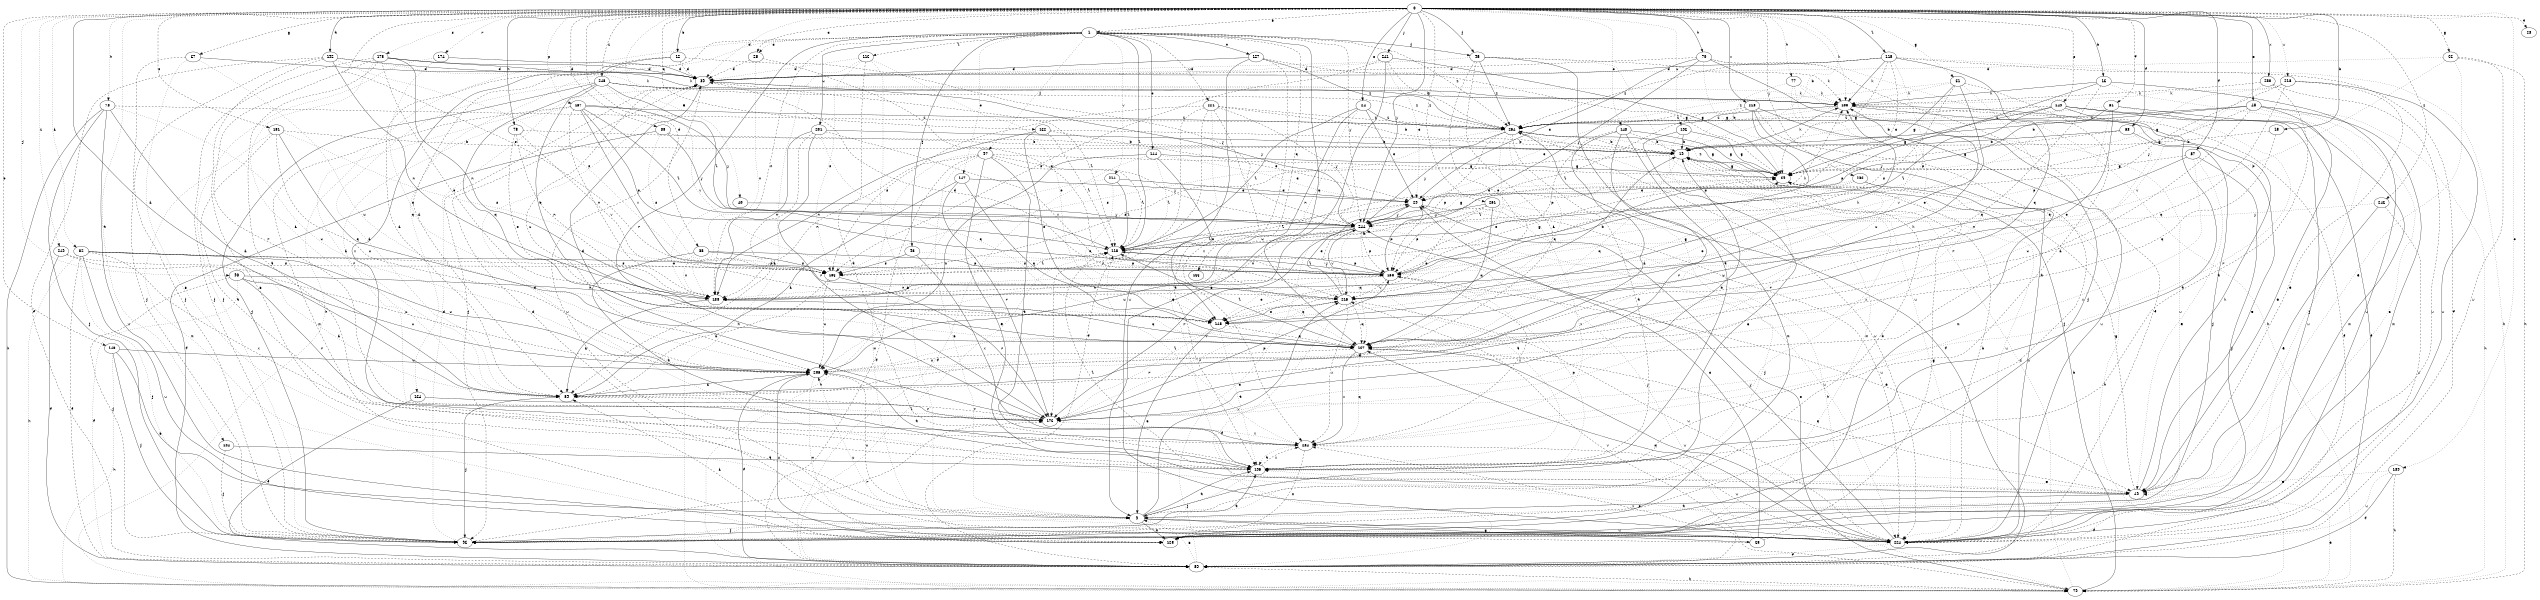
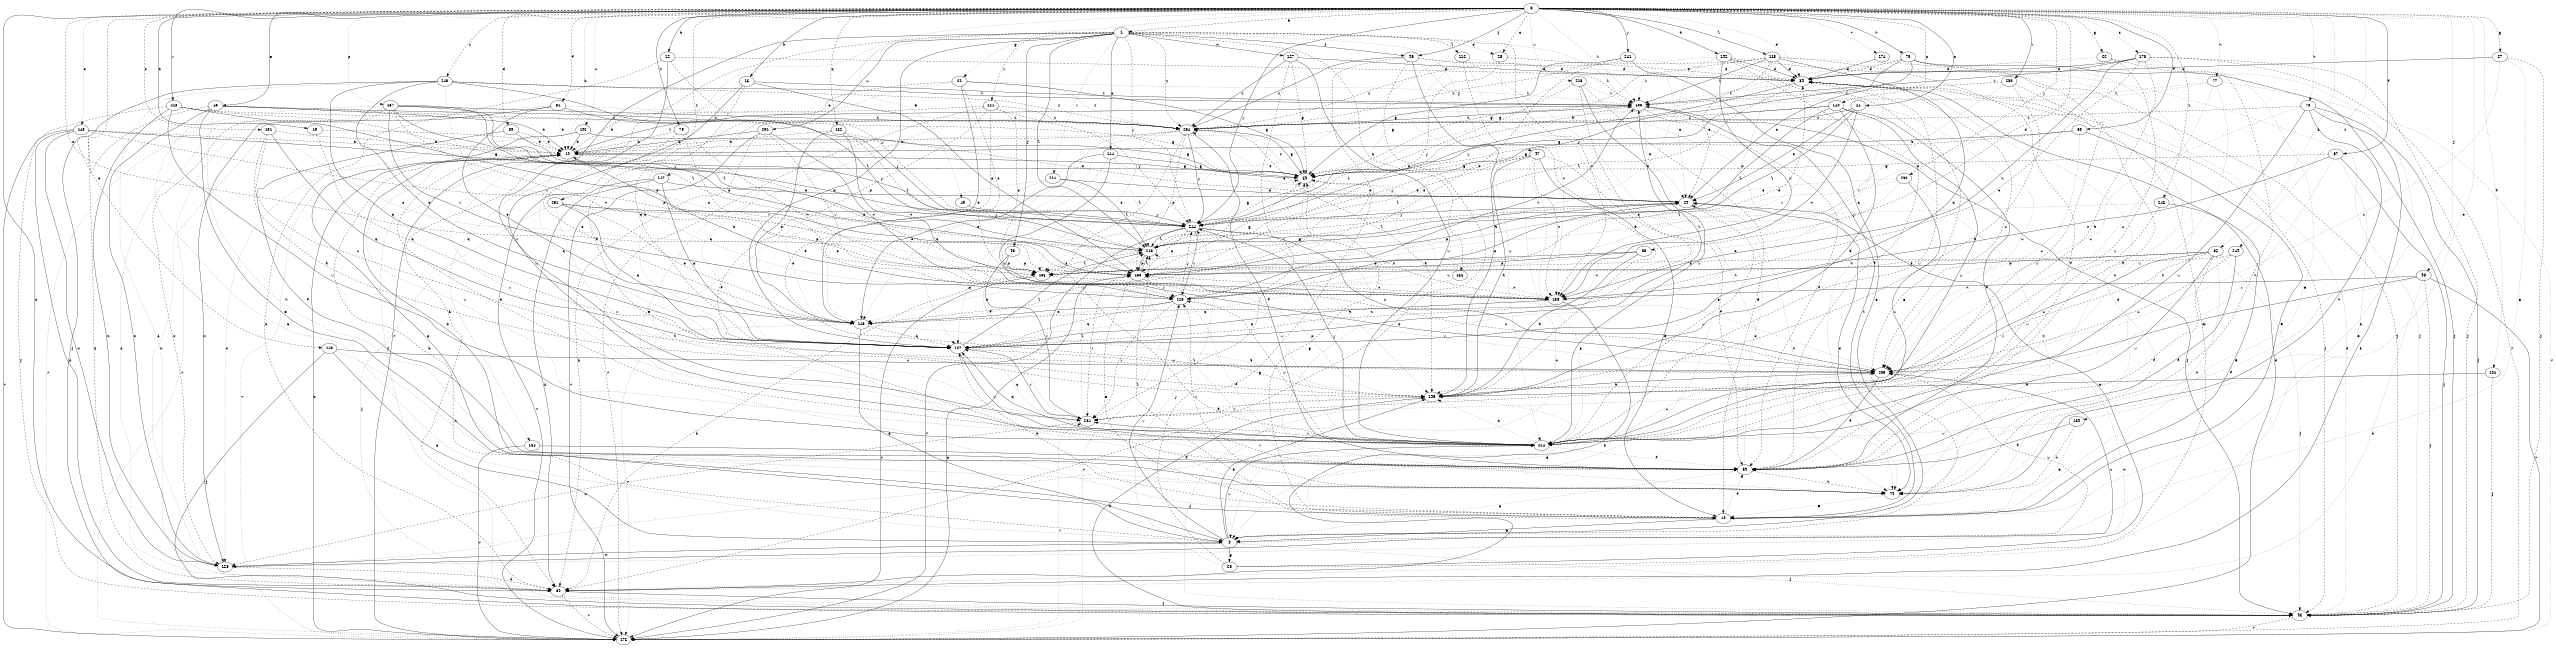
node "23": removed
edge "205" -> "89": removed, label "i"
